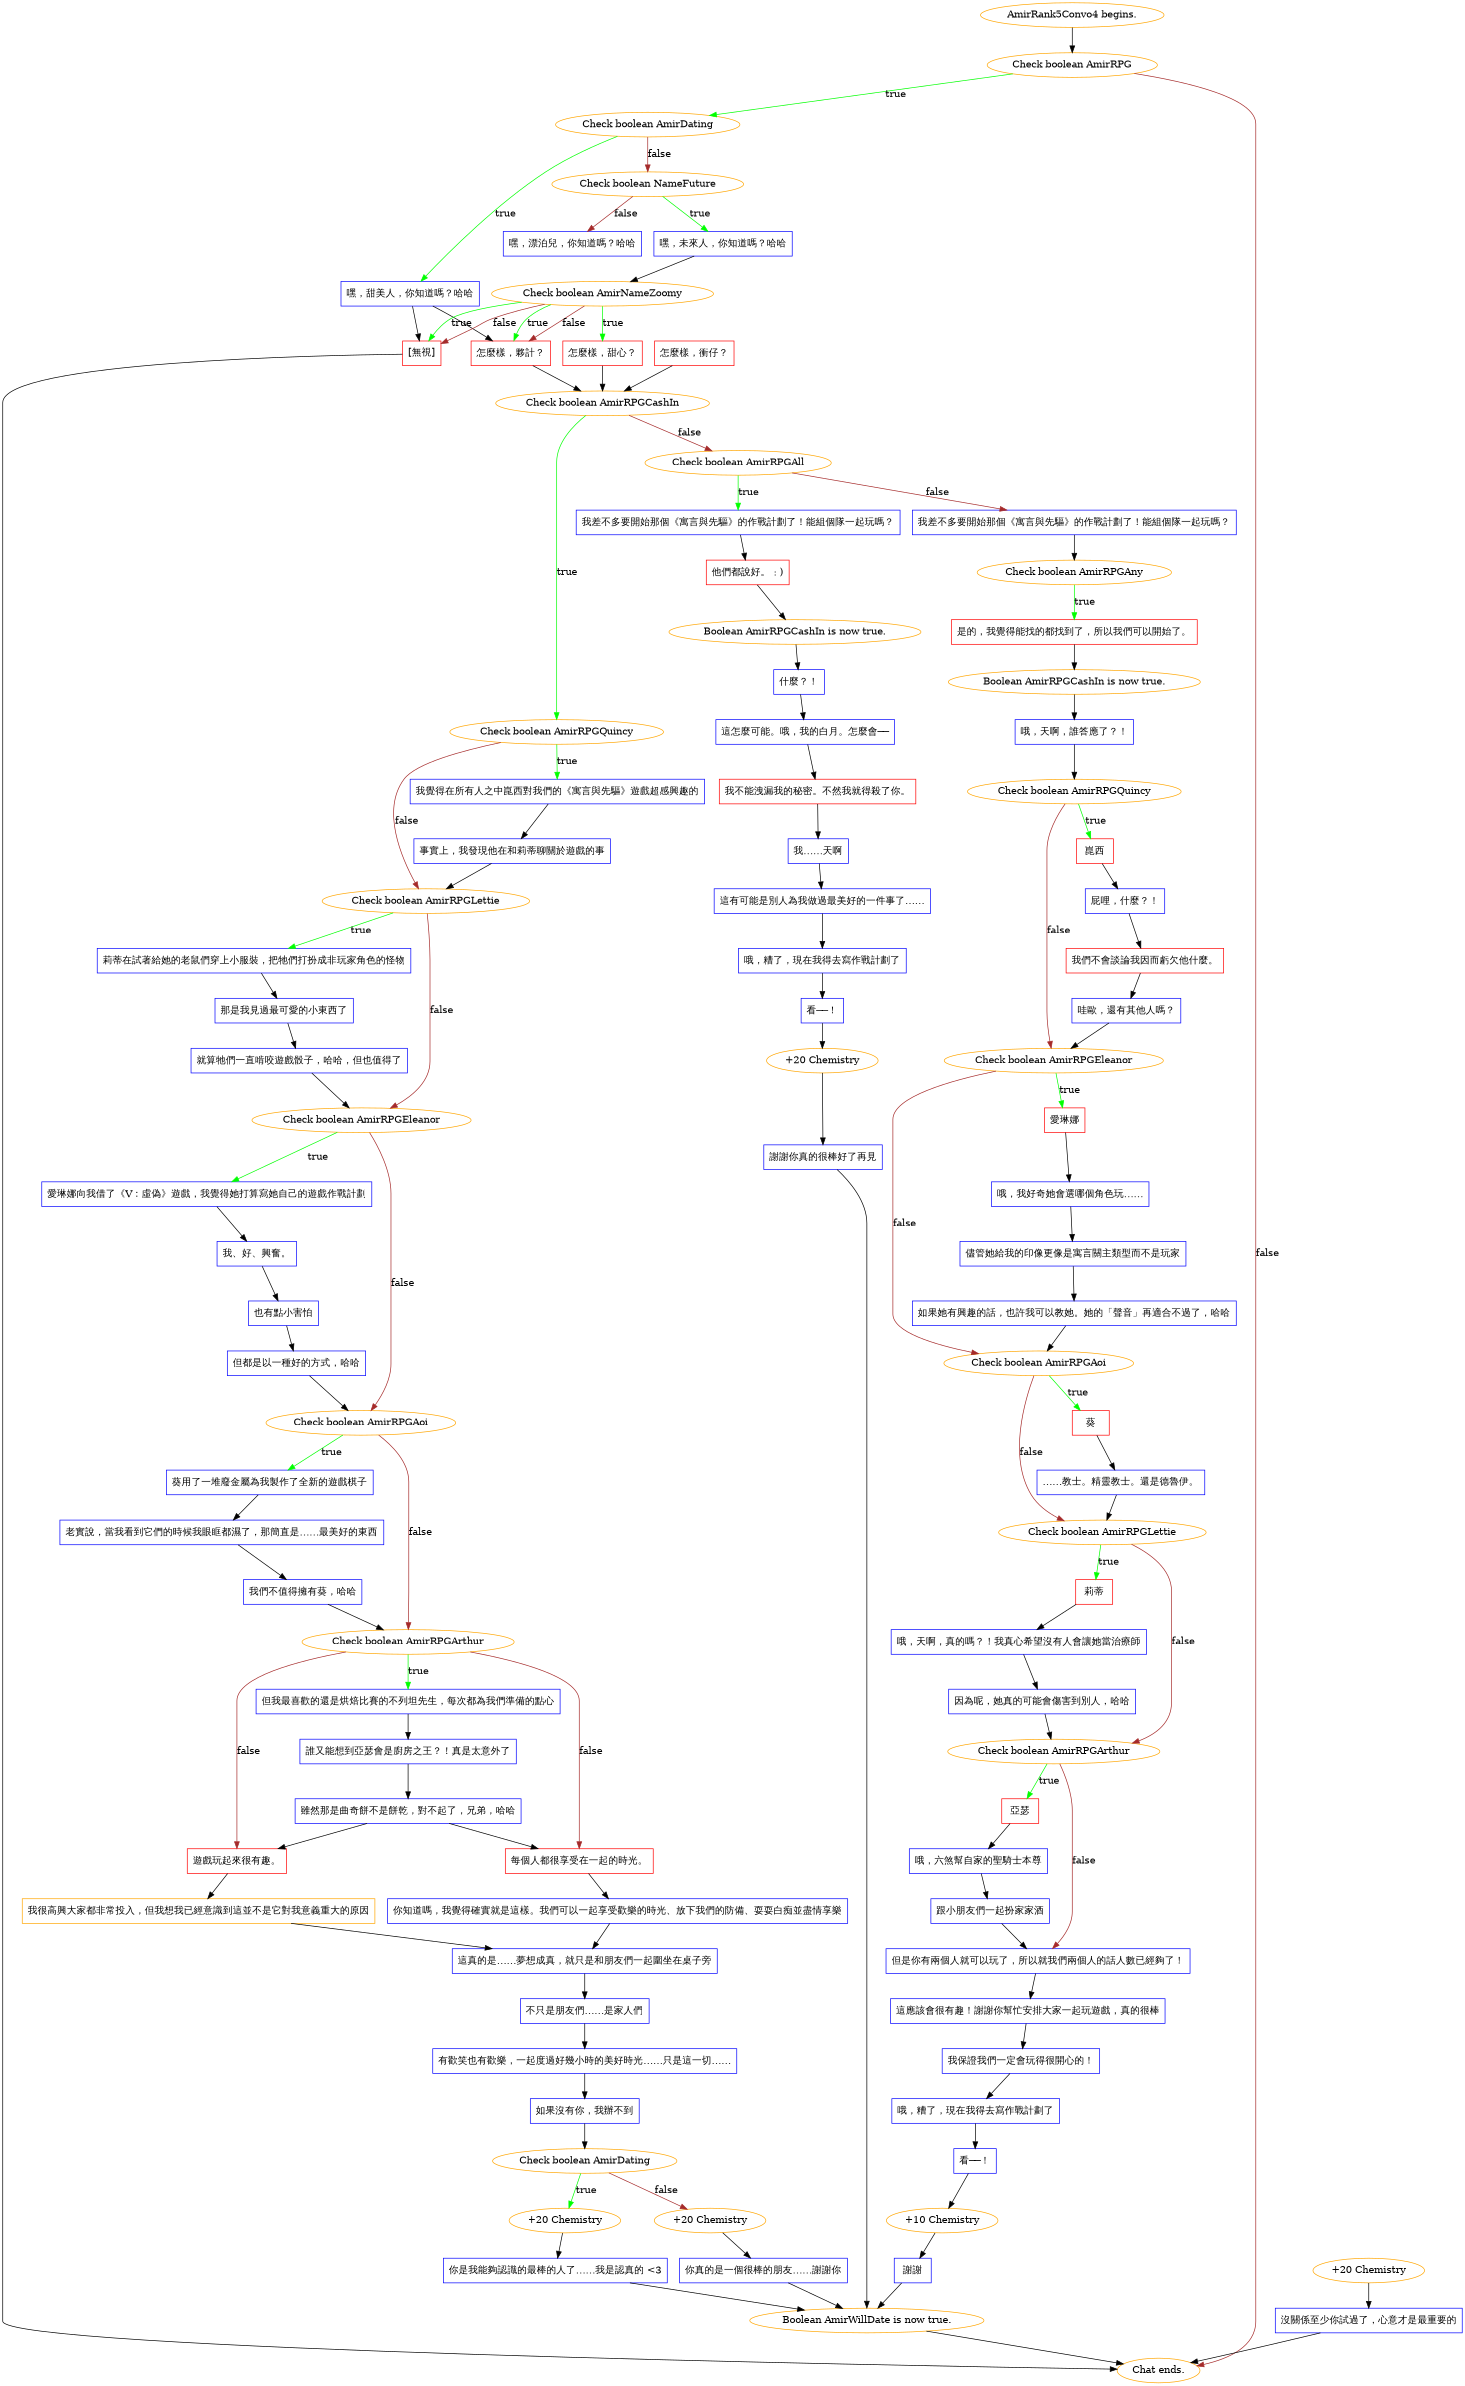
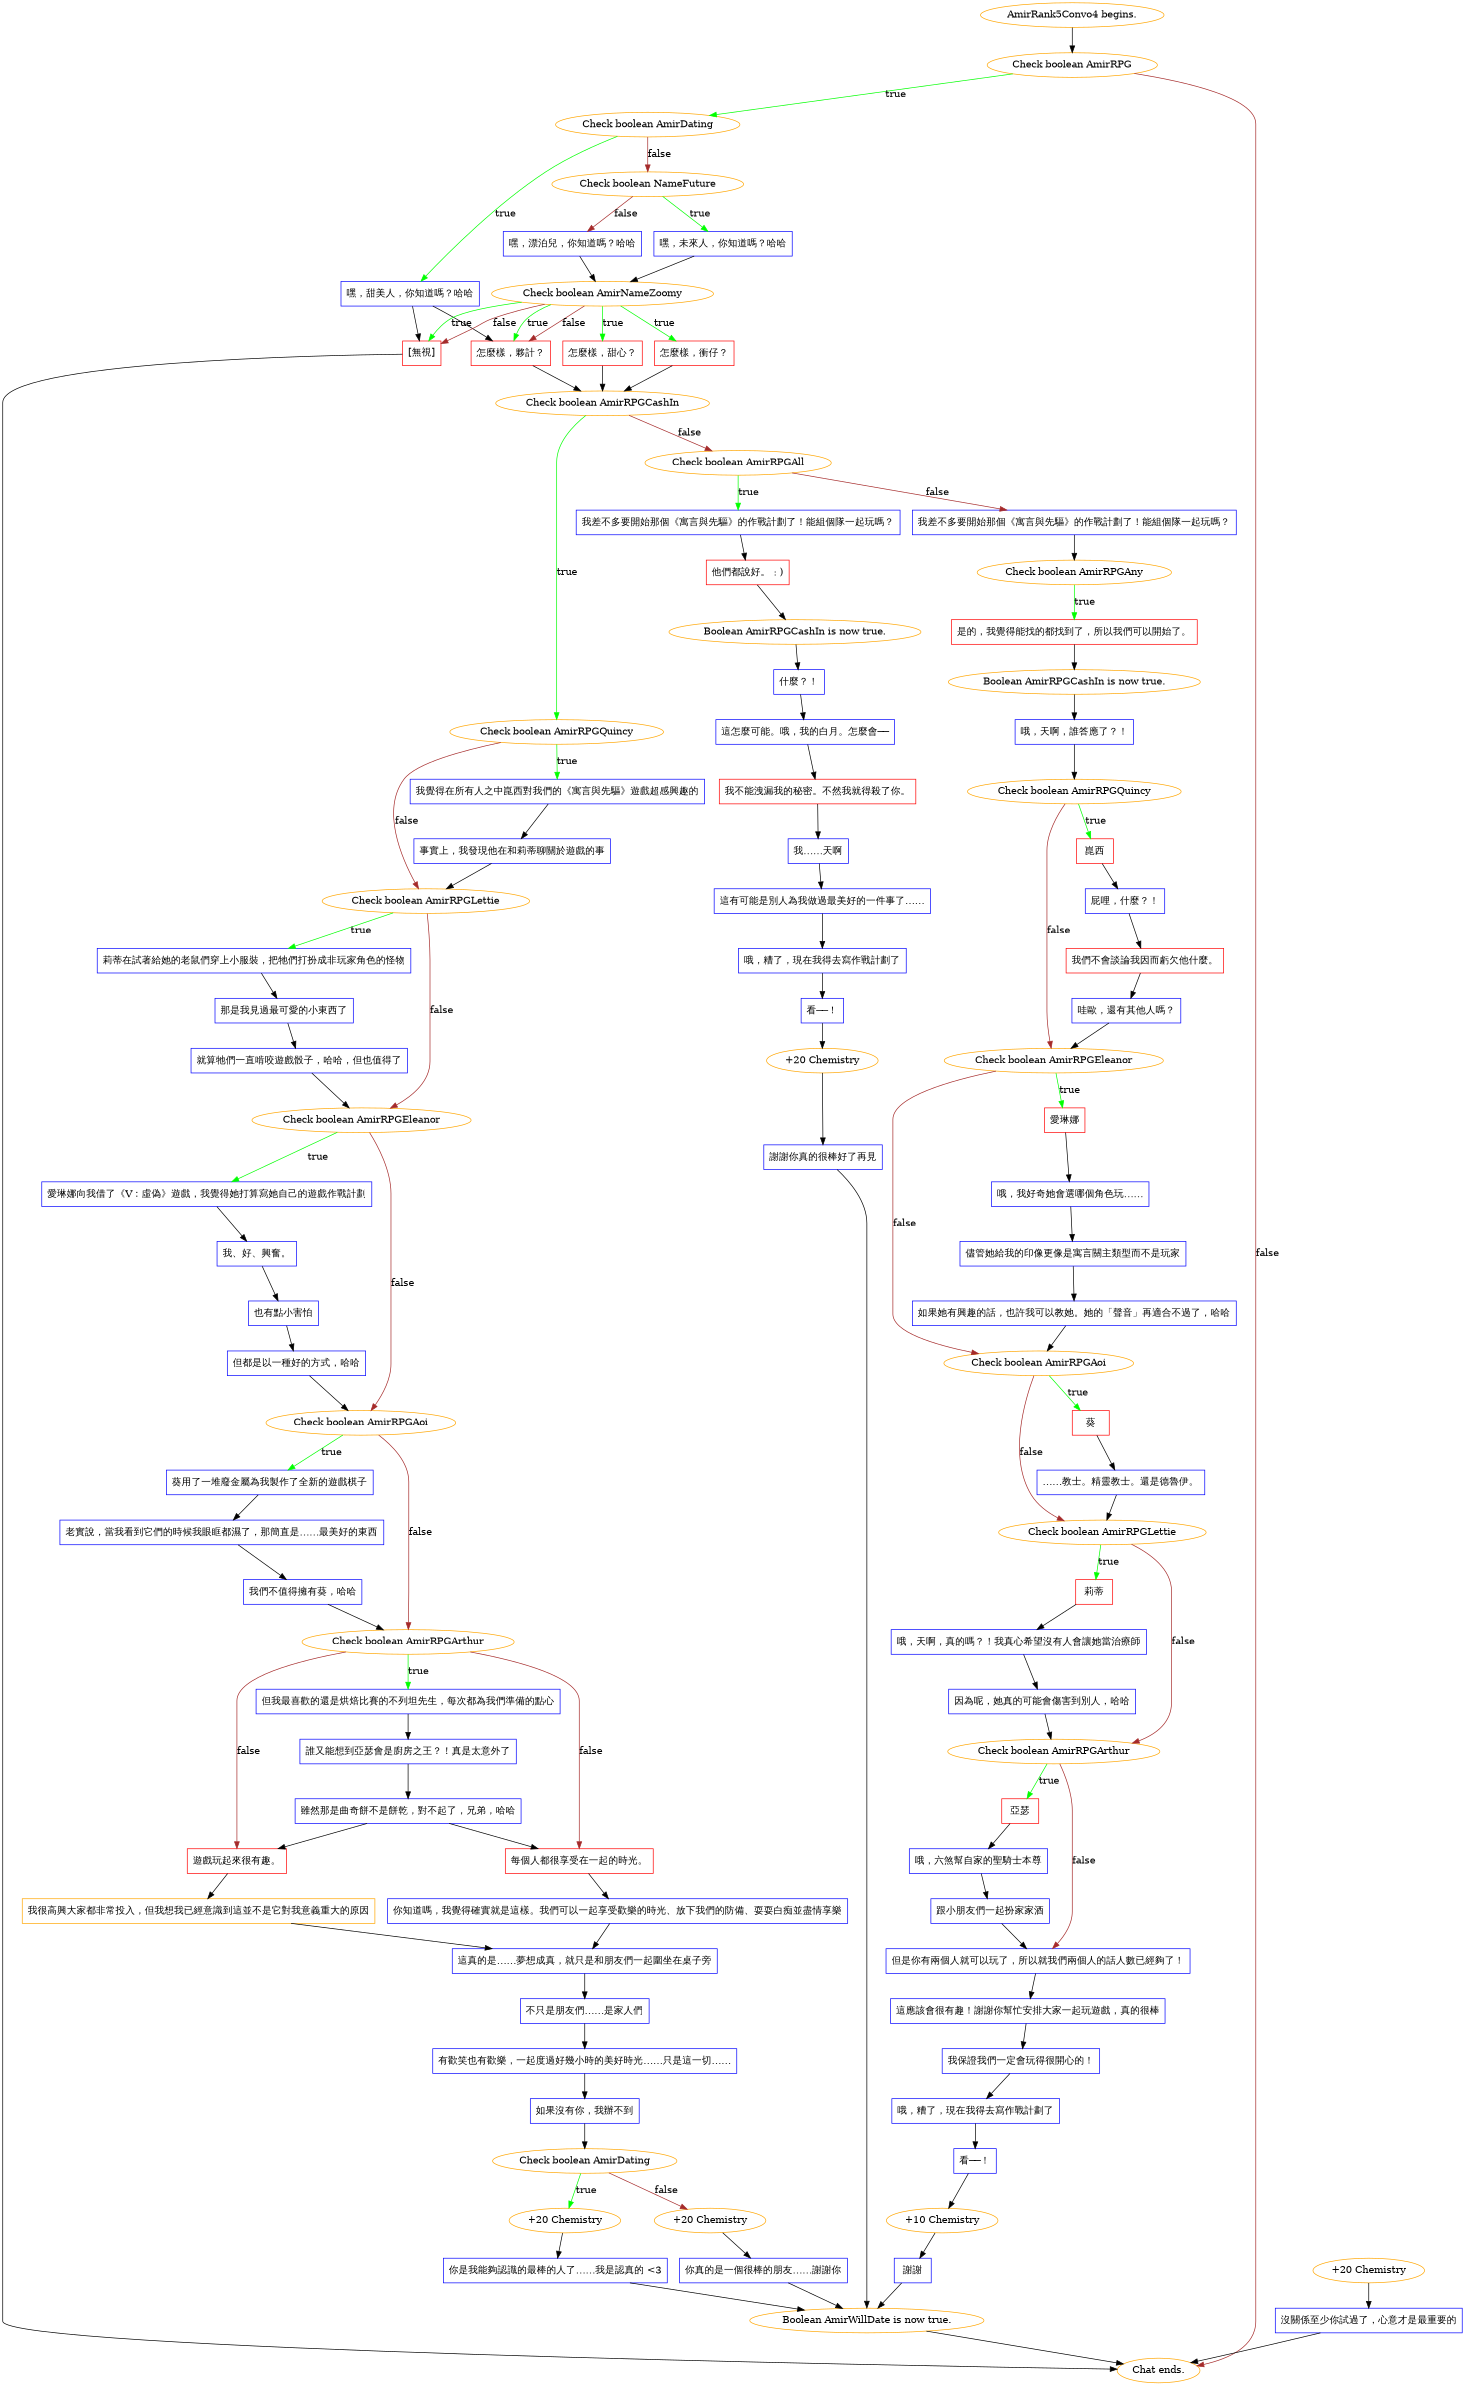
edge "嘿，漂泊兒，你知道嗎？哈哈" -> "Check boolean AmirNameZoomy": added
edge "Check boolean AmirNameZoomy" -> "怎麼樣，衝仔？": added, label "true"
